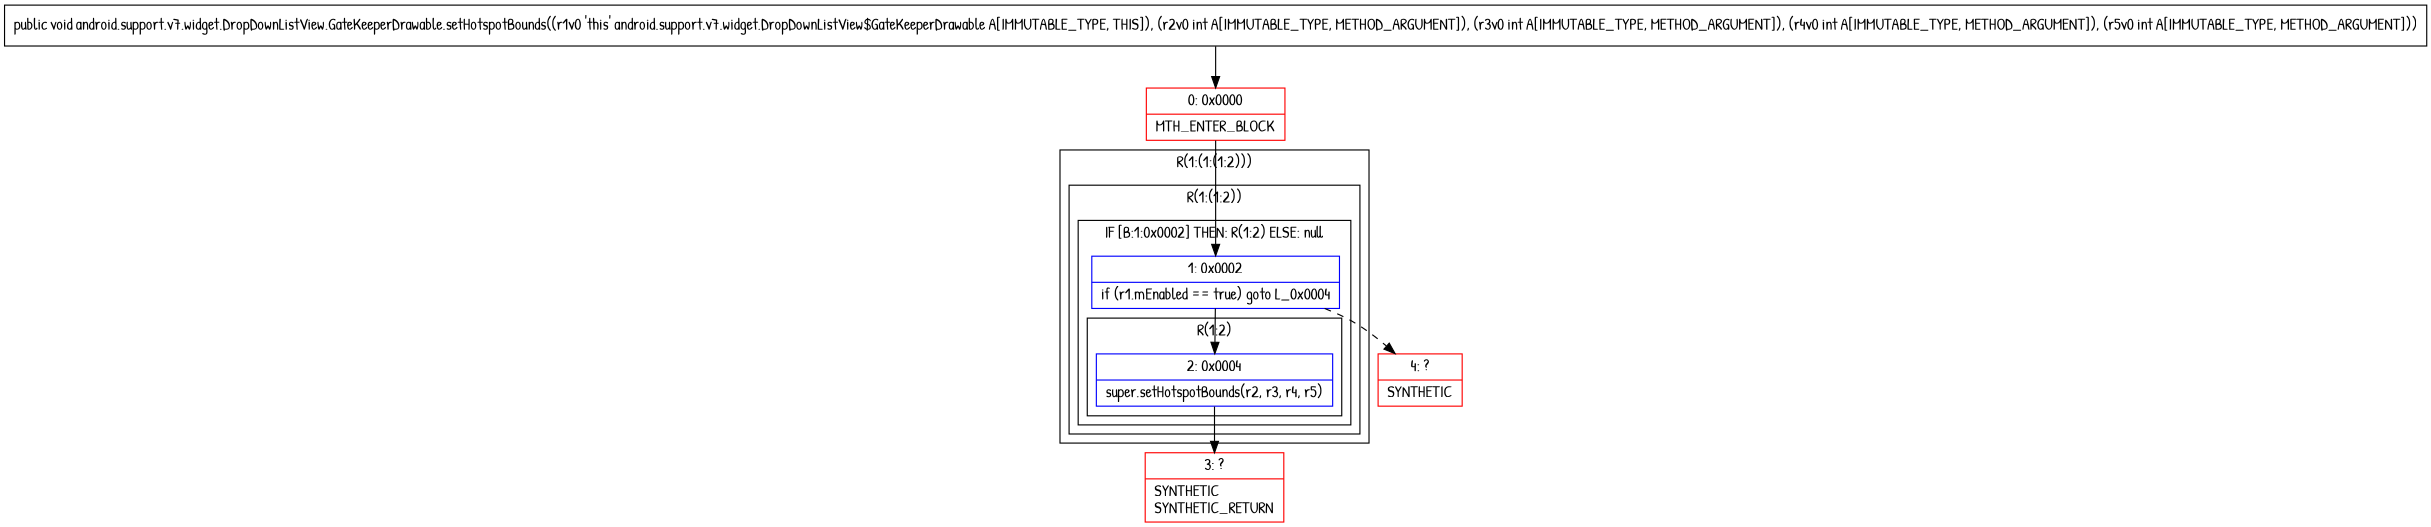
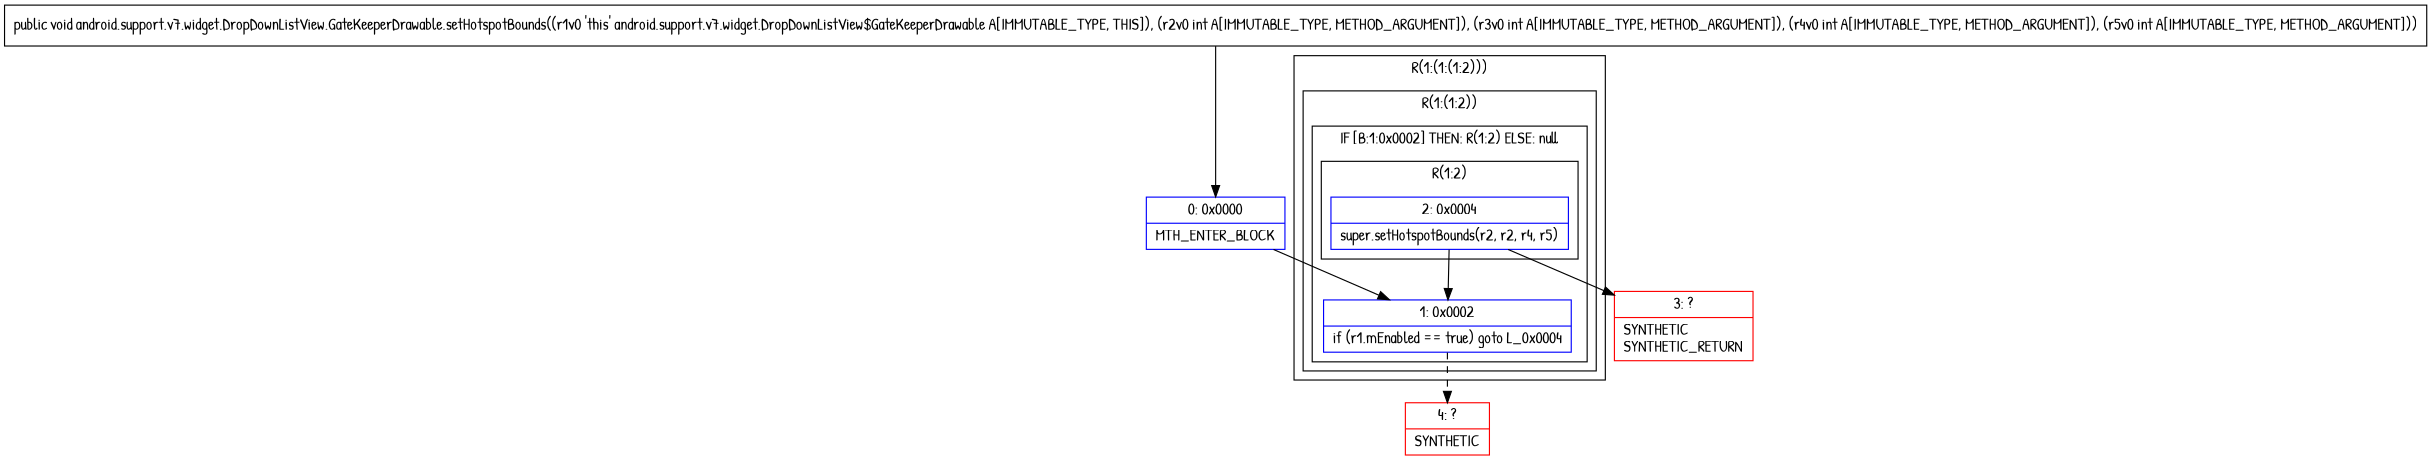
node "0: 0x0000": color red -> blue
edge "1: 0x0002" -> "2: 0x0004": reversed
node "2: 0x0004": text "super.setHotspotBounds(r2, r3, r4, r5)" -> "super.setHotspotBounds(r2, r2, r4, r5)"
